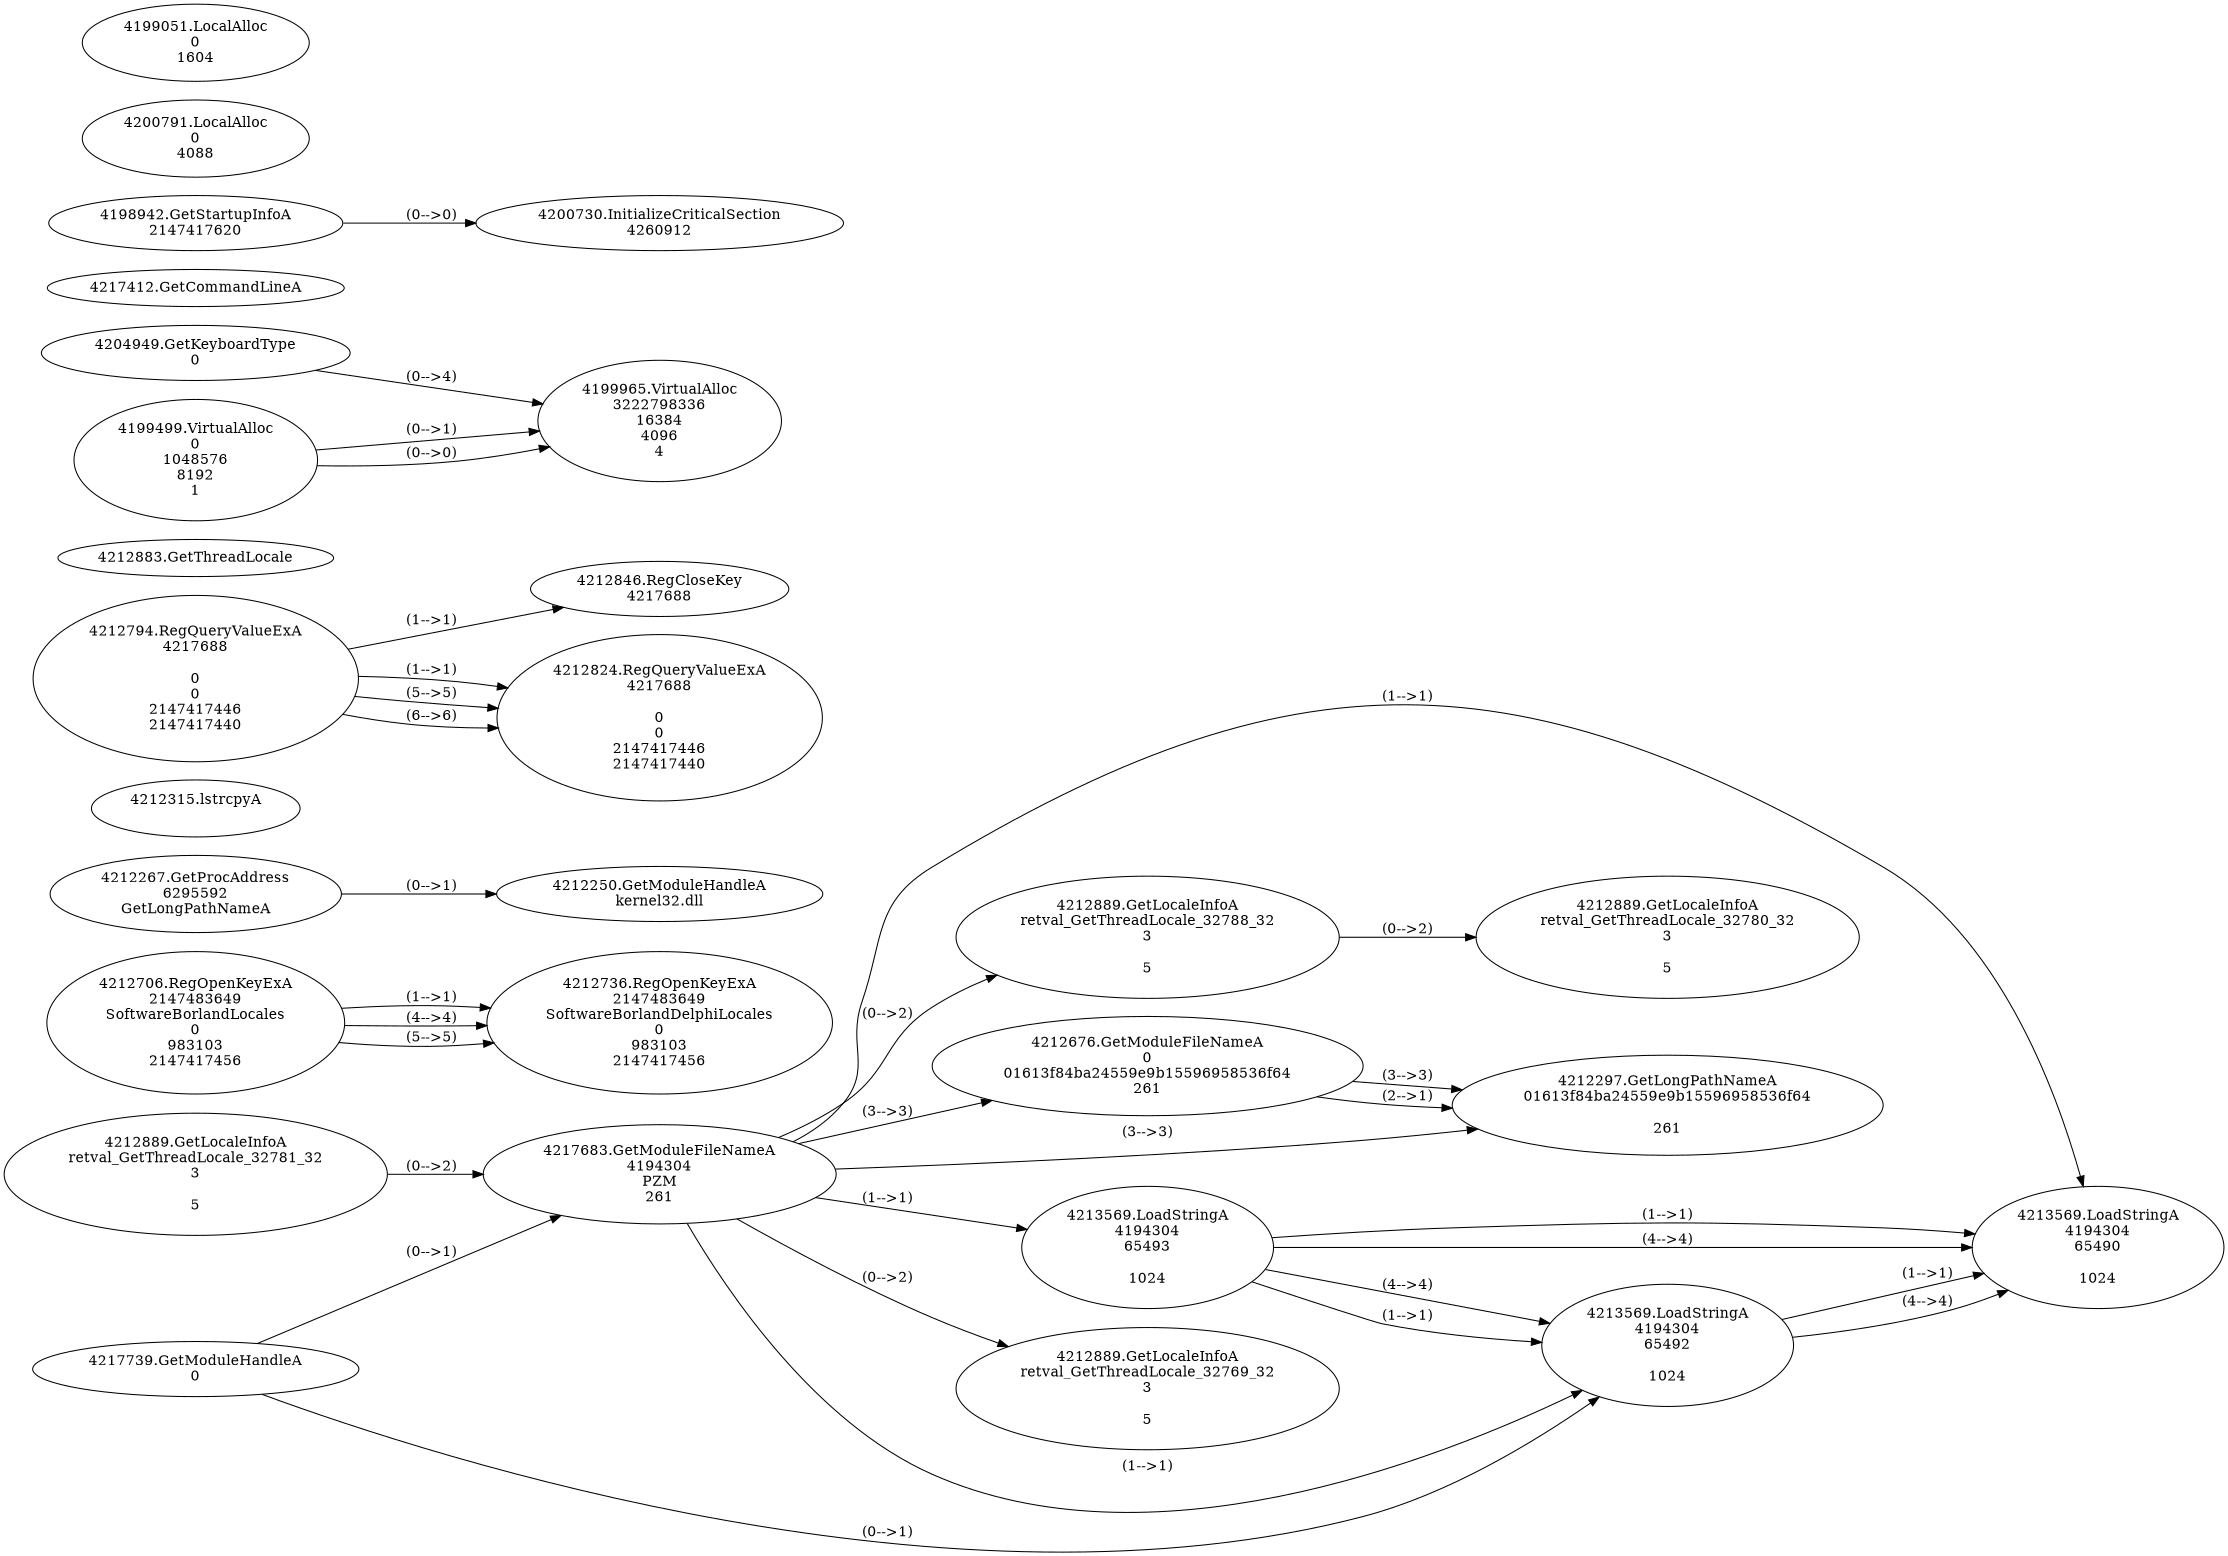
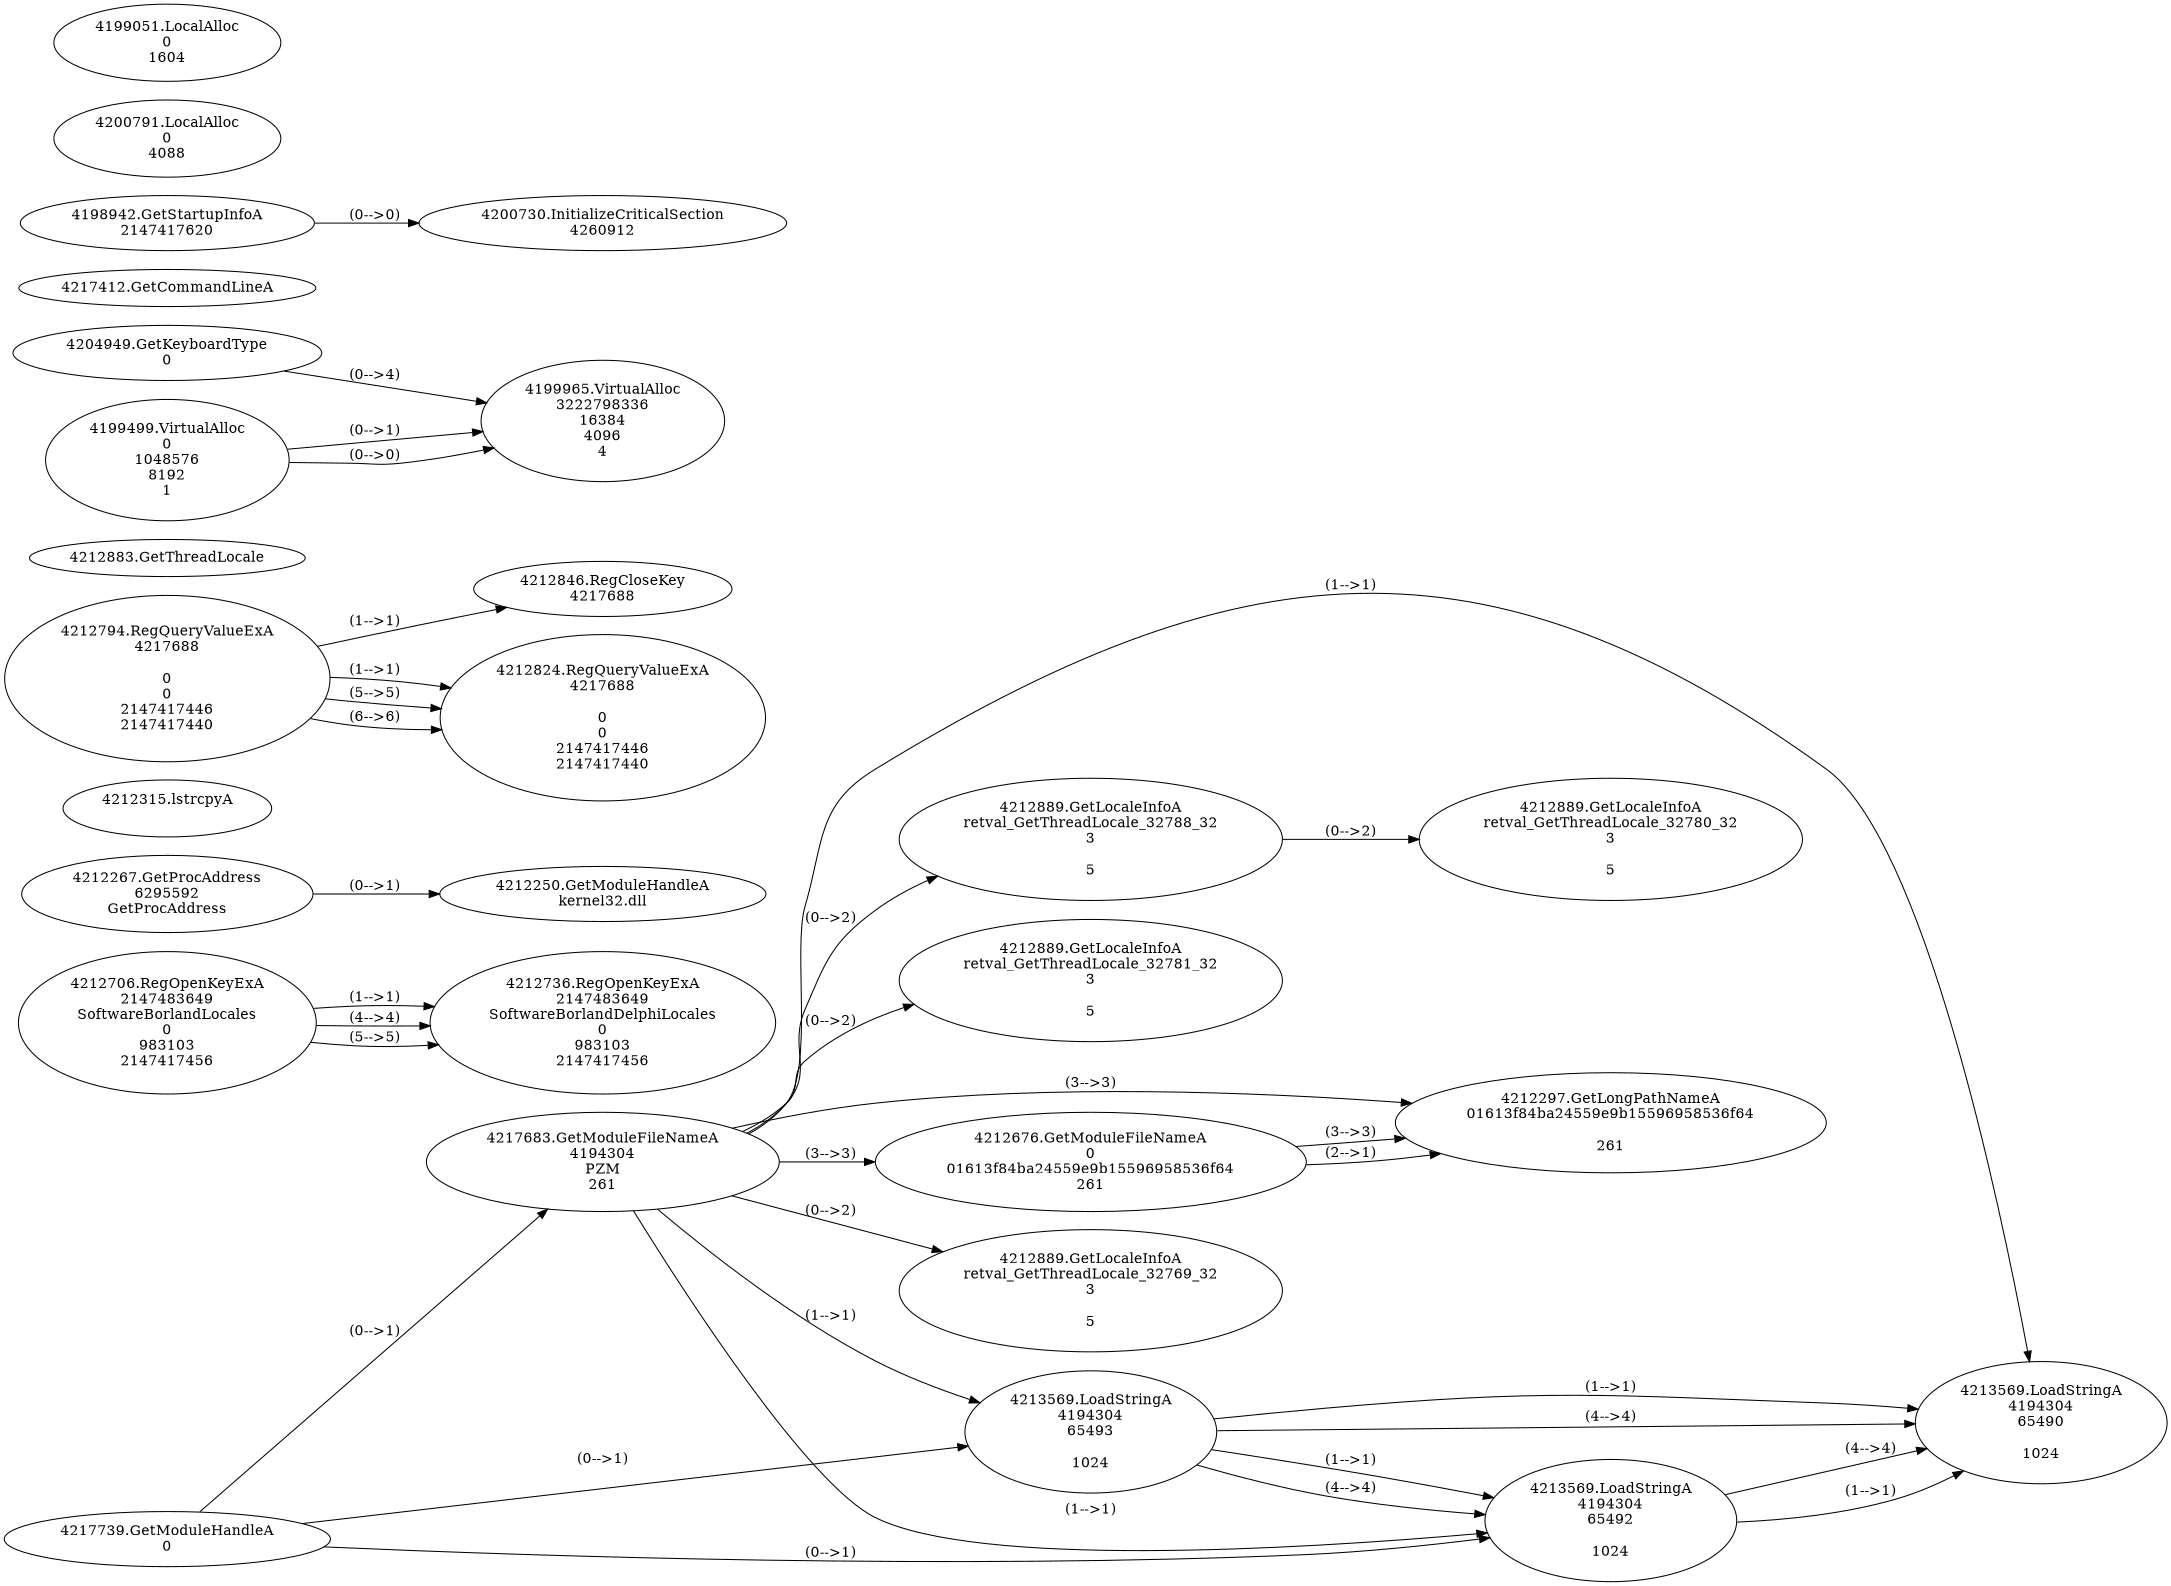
node "4212267.GetProcAddress 6295592 GetLongPathNameA": label "4212267.GetProcAddress 6295592 GetLongPathNameA" -> "4212267.GetProcAddress 6295592 GetProcAddress"
edge "4212889.GetLocaleInfoA retval_GetThreadLocale_32781_32 3 5" -> "4217683.GetModuleFileNameA 4194304 PZM 261": reversed
edge "4217739.GetModuleHandleA 0" -> "4213569.LoadStringA 4194304 65493 1024": added, label "(0-->1)"
